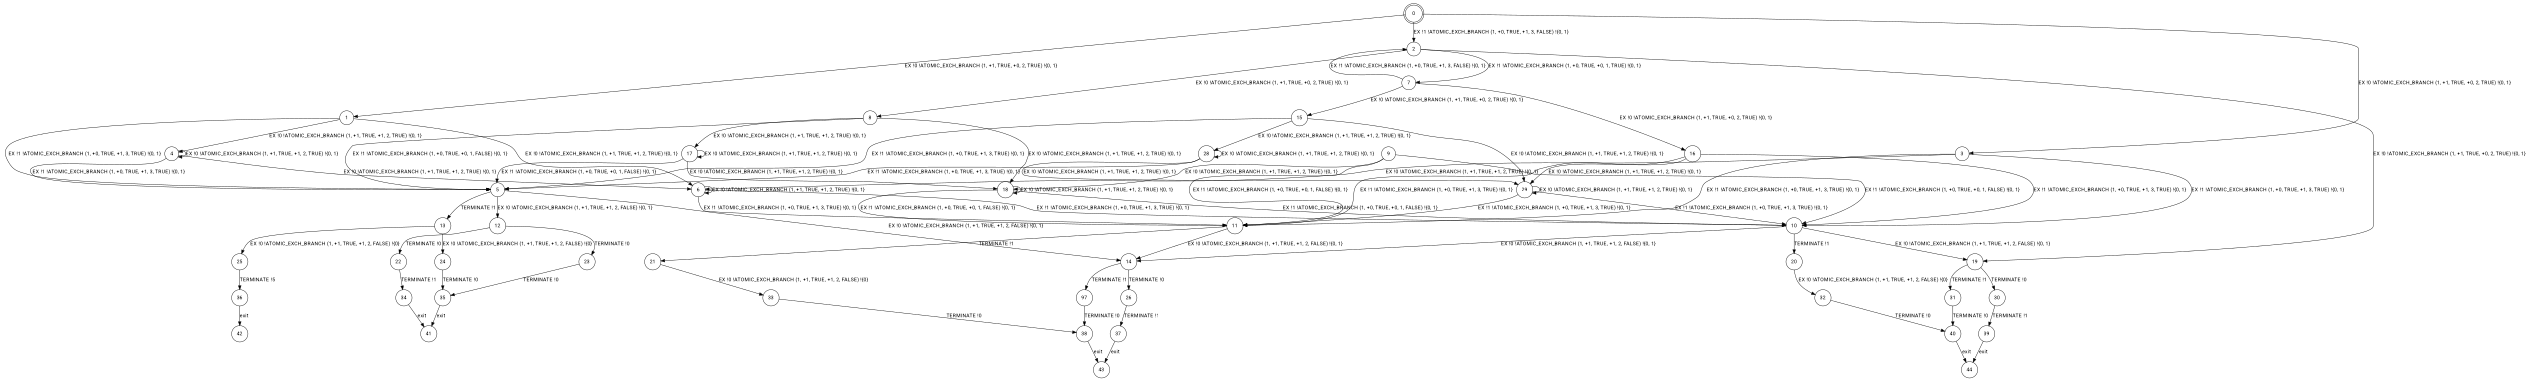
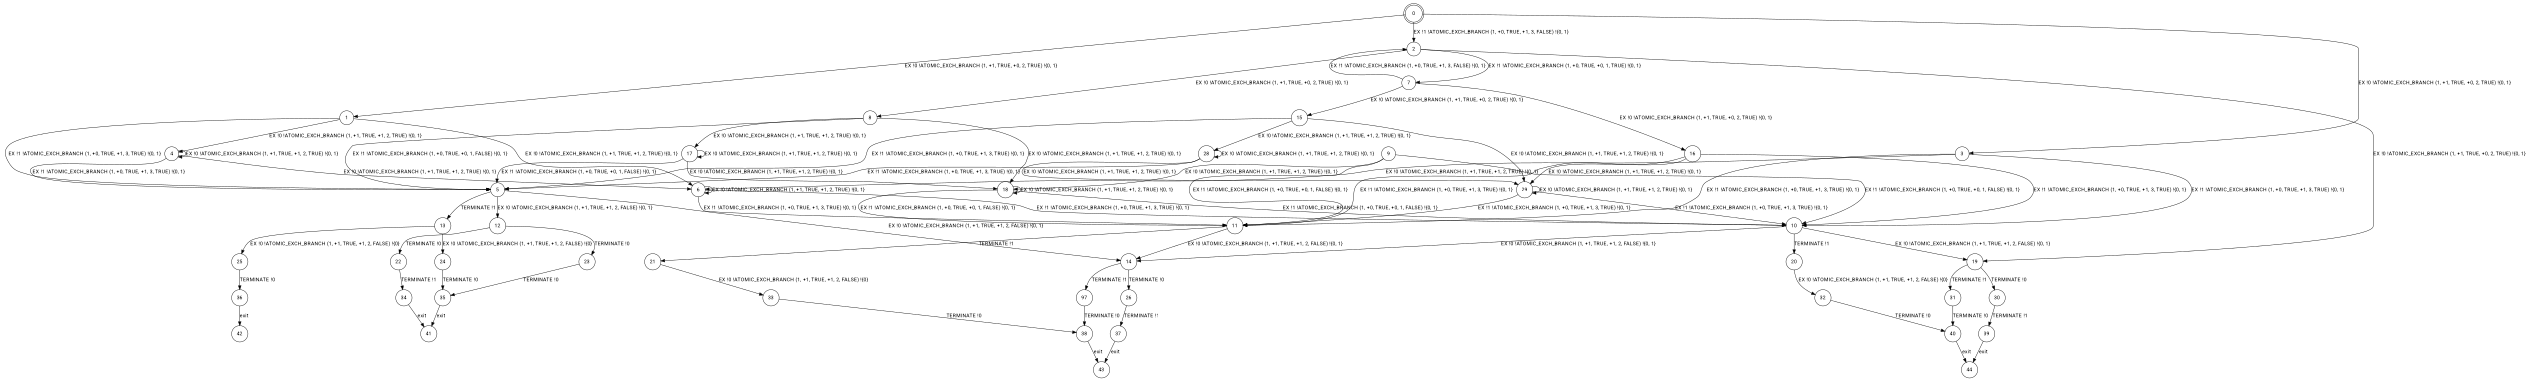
edge "25" -> "36": label "TERMINATE !5" -> "TERMINATE !0"
